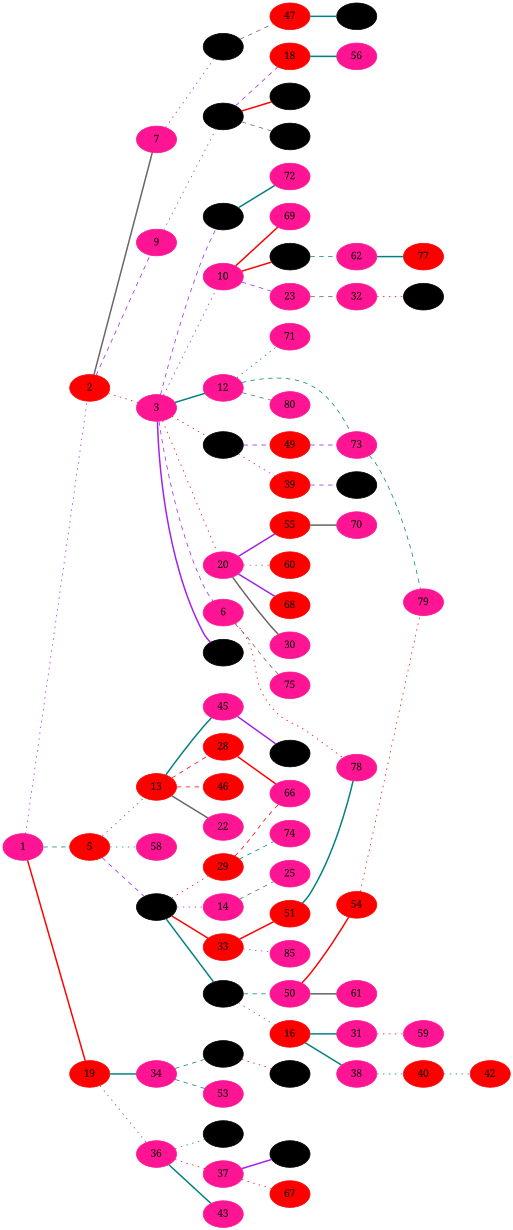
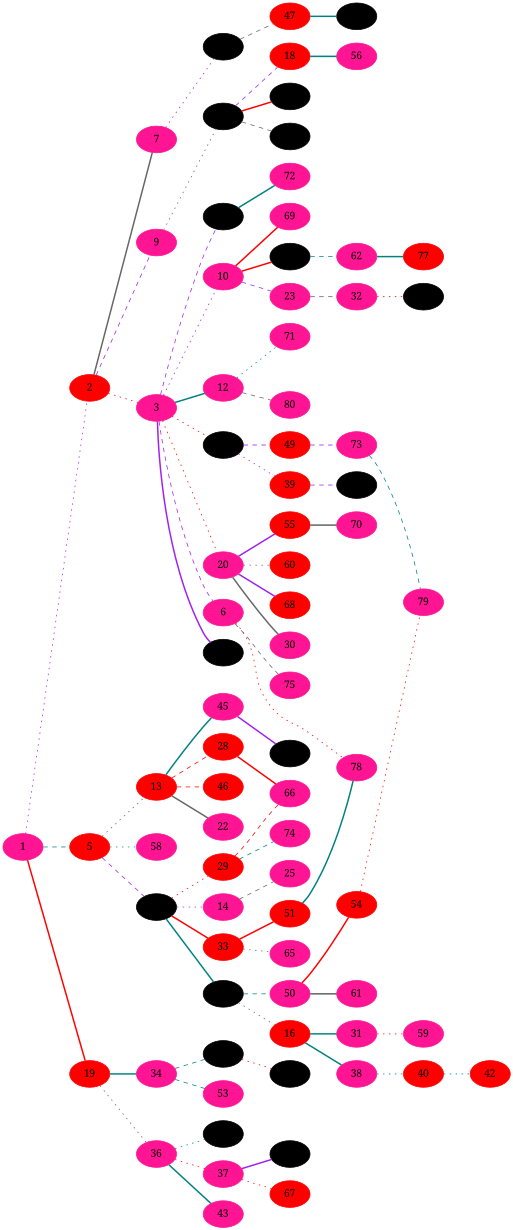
edge "12" -- "73": removed
node "85": label "85" -> "65"
